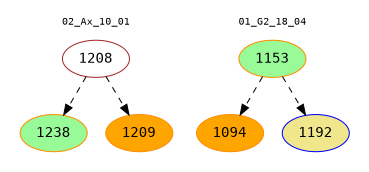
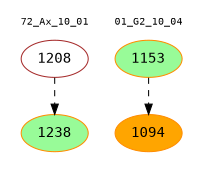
cluster "02_Ax_10_01": label "02_Ax_10_01" -> "72_Ax_10_01"
cluster "01_G2_18_04": label "01_G2_18_04" -> "01_G2_10_04"
node "1209": removed
node "1192": removed
